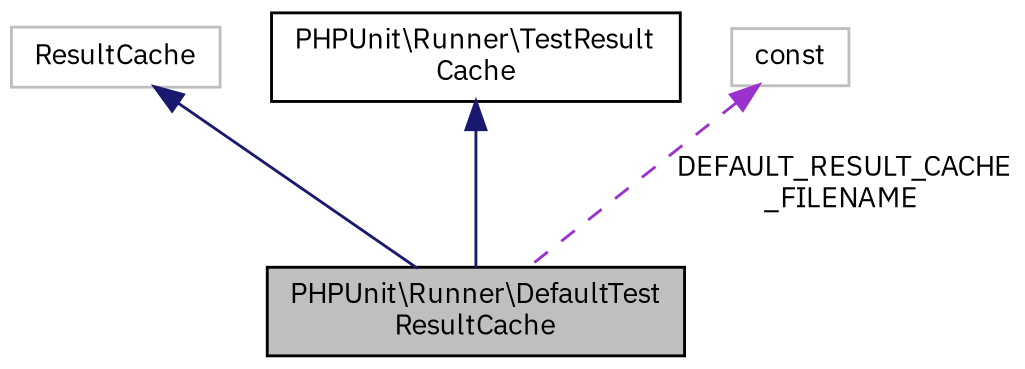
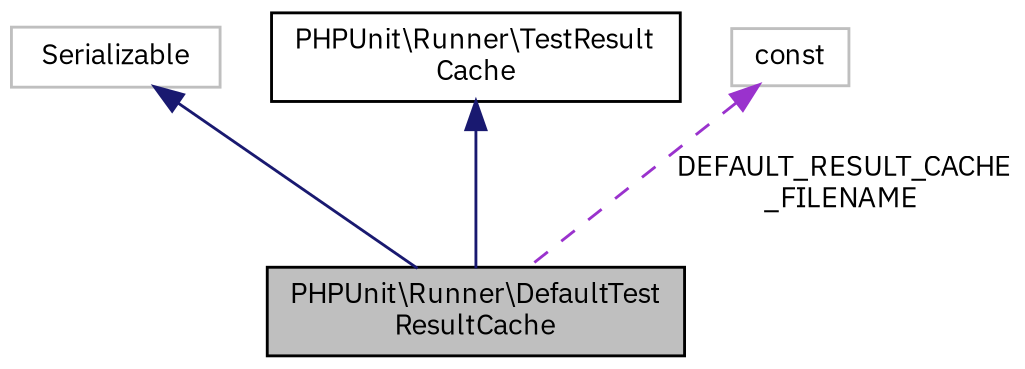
node "ResultCache": label "ResultCache" -> "Serializable"
